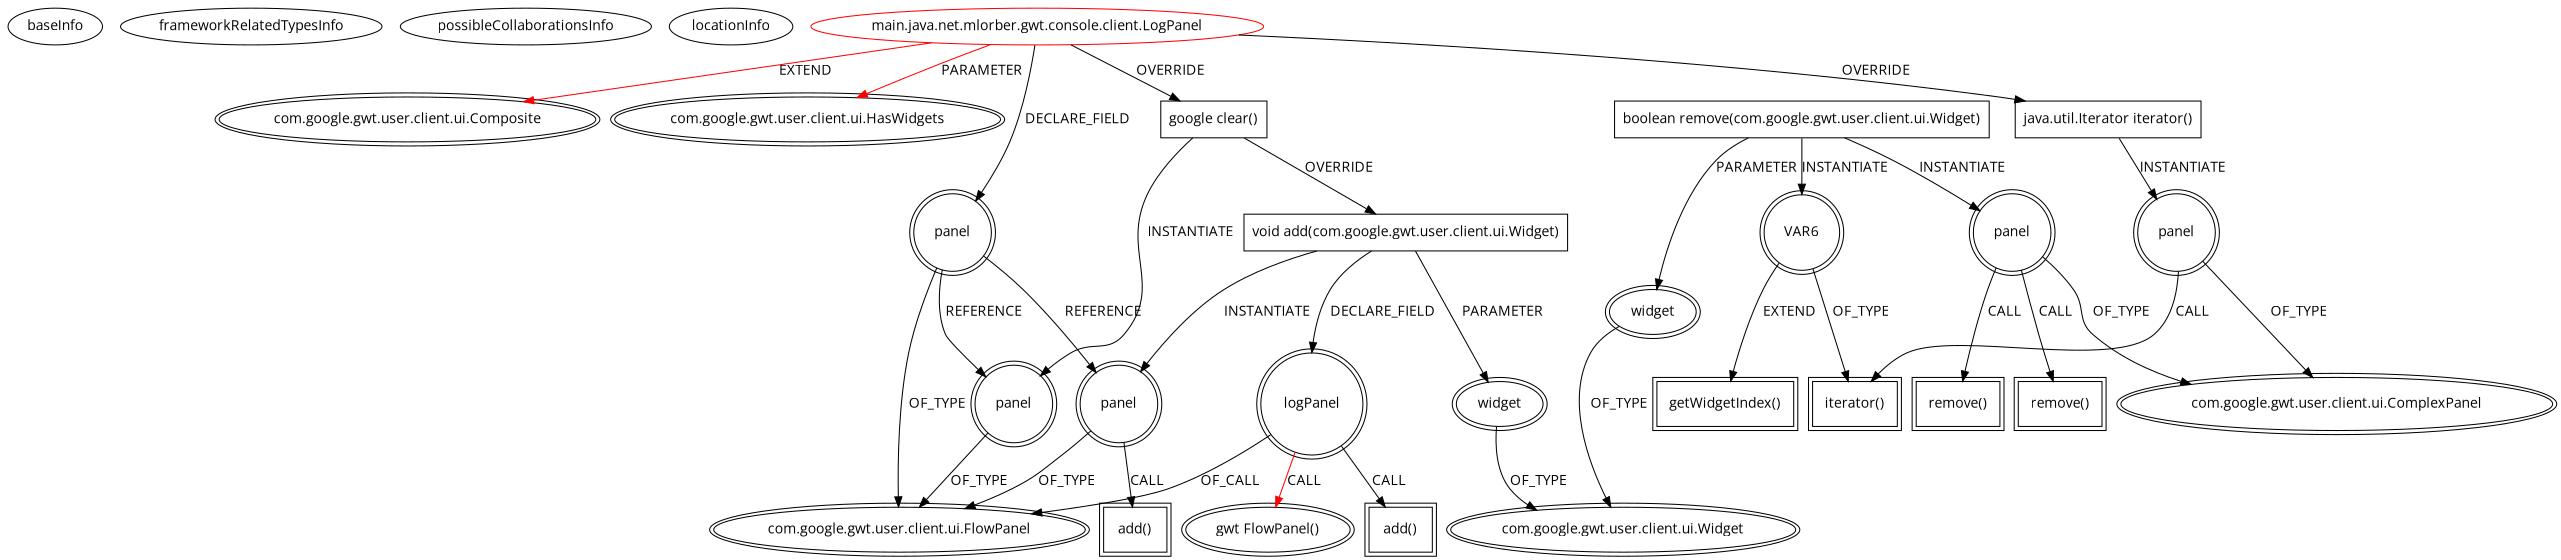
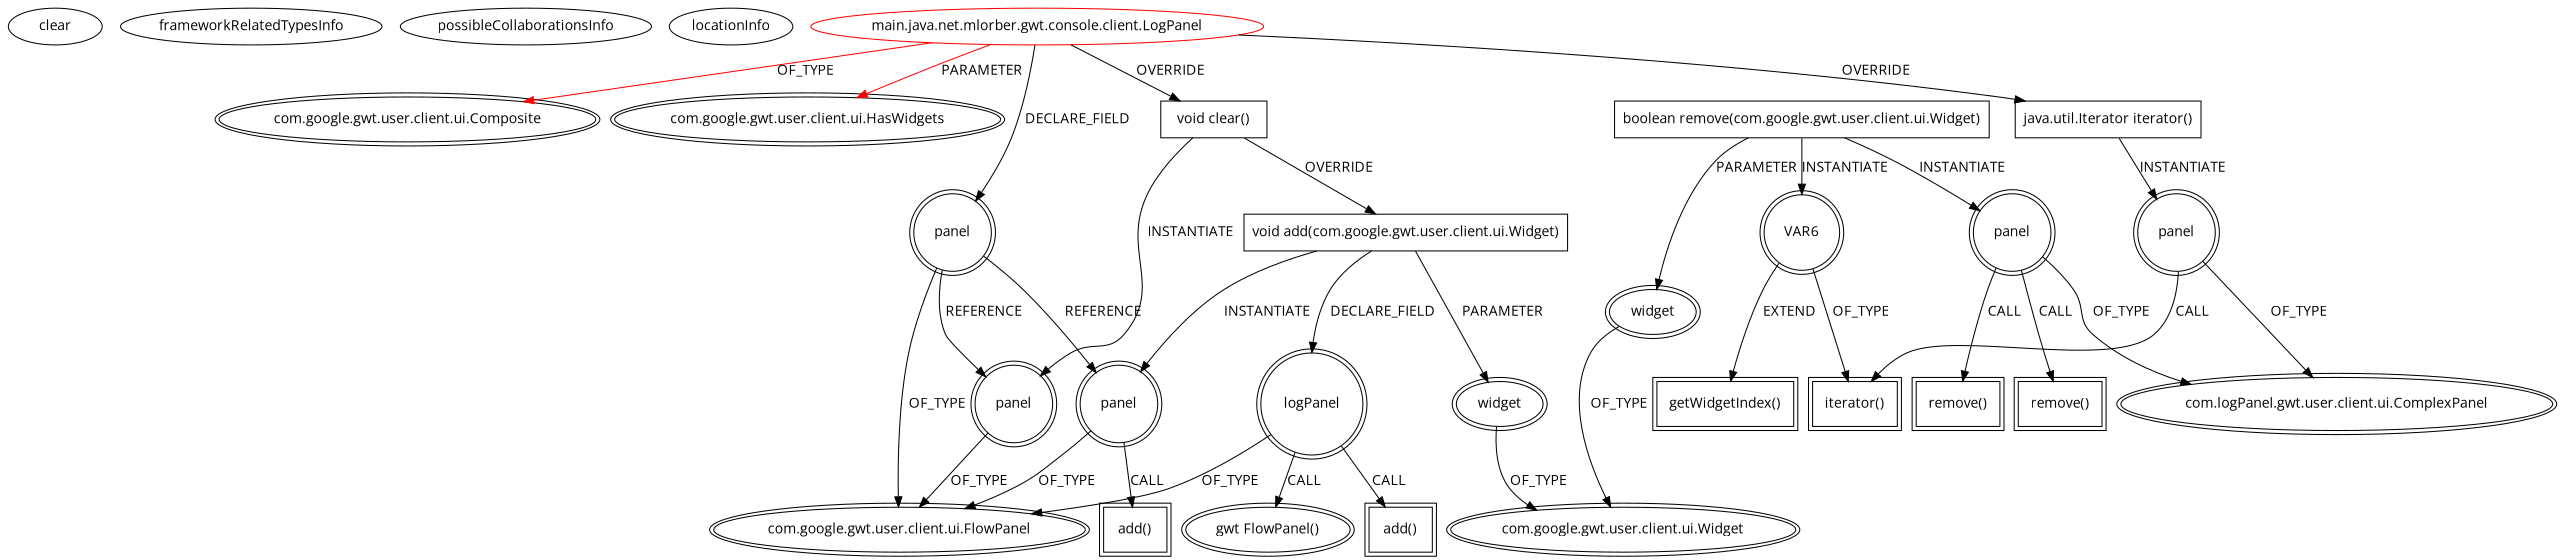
node "baseInfo": label "baseInfo" -> "clear"
edge "main.java.net.mlorber.gwt.console.client.LogPanel" -> "com.google.gwt.user.client.ui.Composite": label "EXTEND" -> "OF_TYPE"
node "google clear()": label "google clear()" -> "void clear()"
node "com.google.gwt.user.client.ui.ComplexPanel": label "com.google.gwt.user.client.ui.ComplexPanel" -> "com.logPanel.gwt.user.client.ui.ComplexPanel"
edge "logPanel" -> "gwt FlowPanel()": color red -> black
edge "logPanel" -> "com.google.gwt.user.client.ui.FlowPanel": label "OF_CALL" -> "OF_TYPE"
